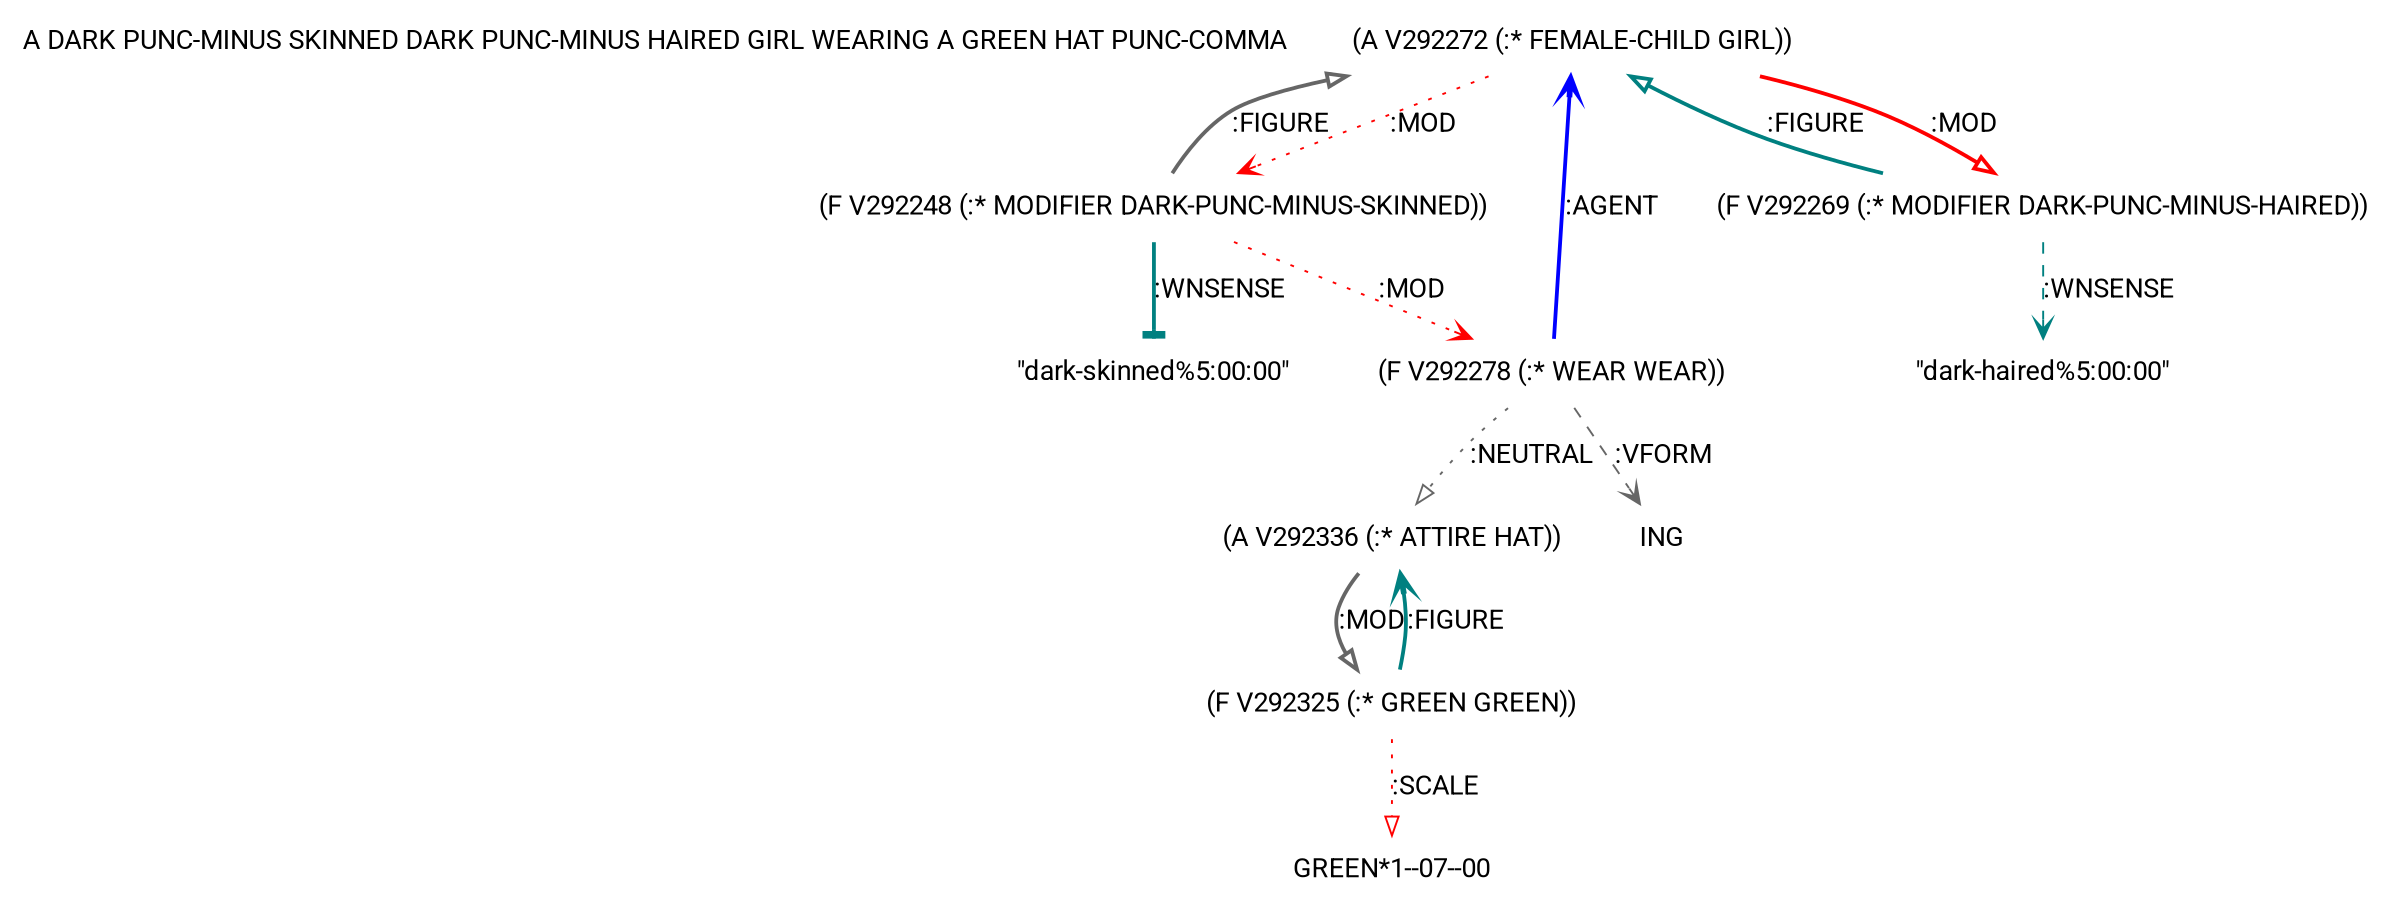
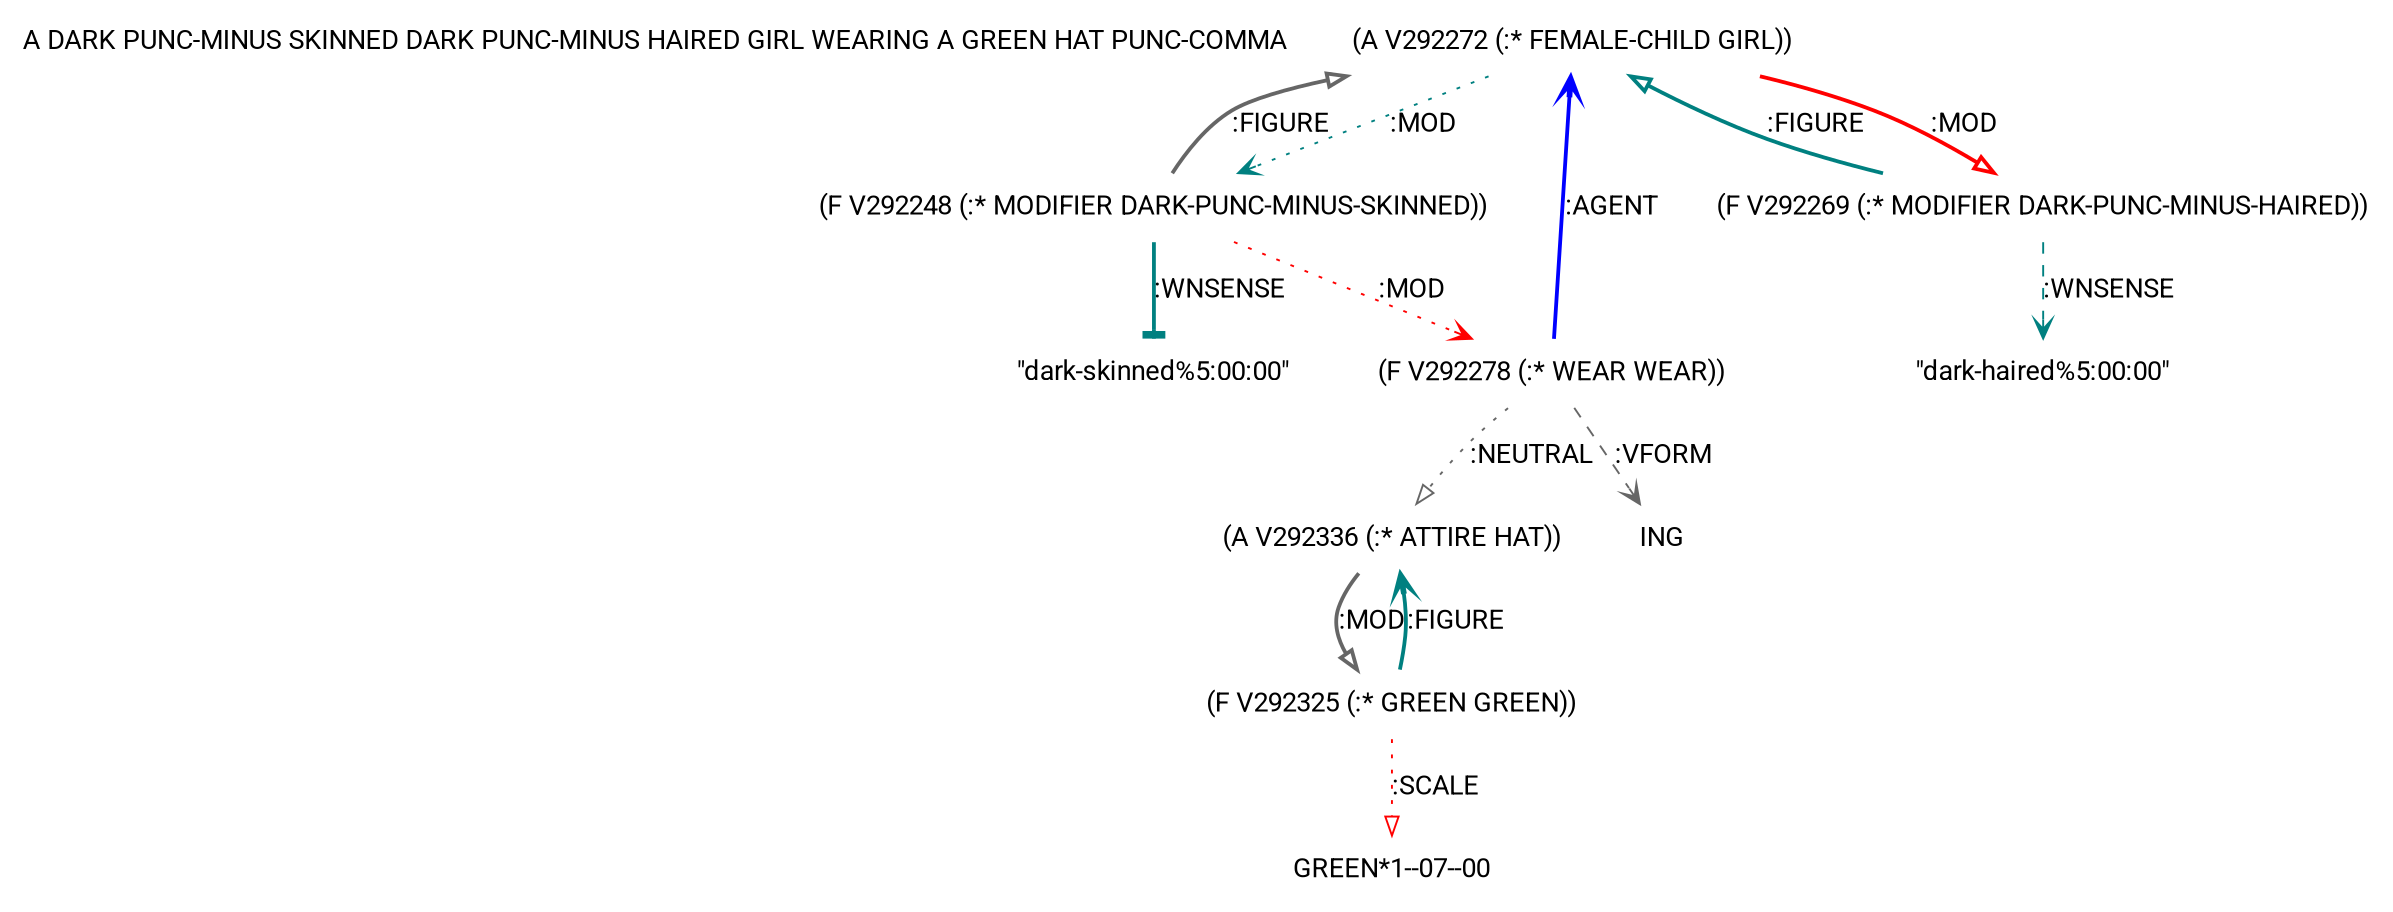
edge "(A V292272 (:* FEMALE-CHILD GIRL))" -> "(F V292248 (:* MODIFIER DARK-PUNC-MINUS-SKINNED))": color red -> teal
